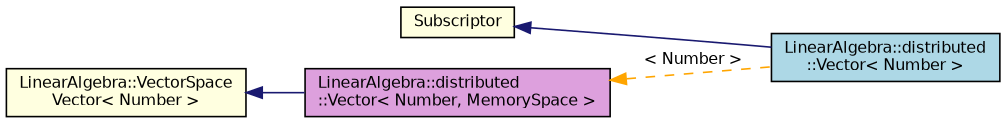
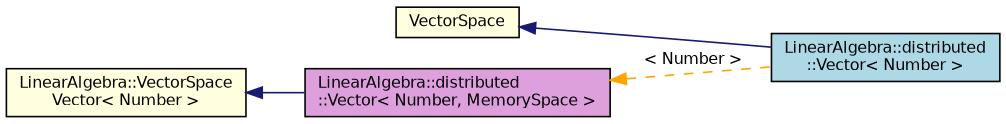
node "Subscriptor": label "Subscriptor" -> "VectorSpace"
